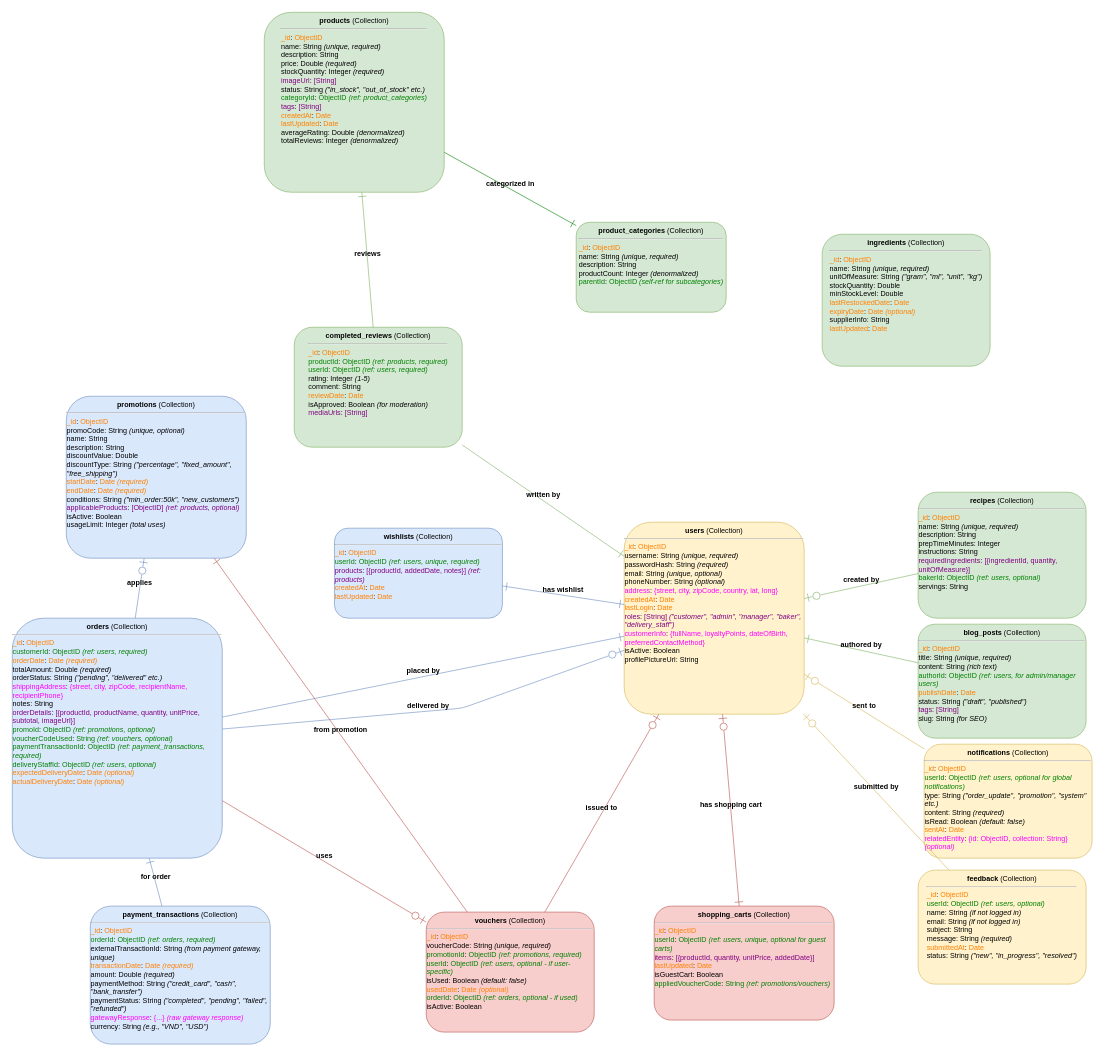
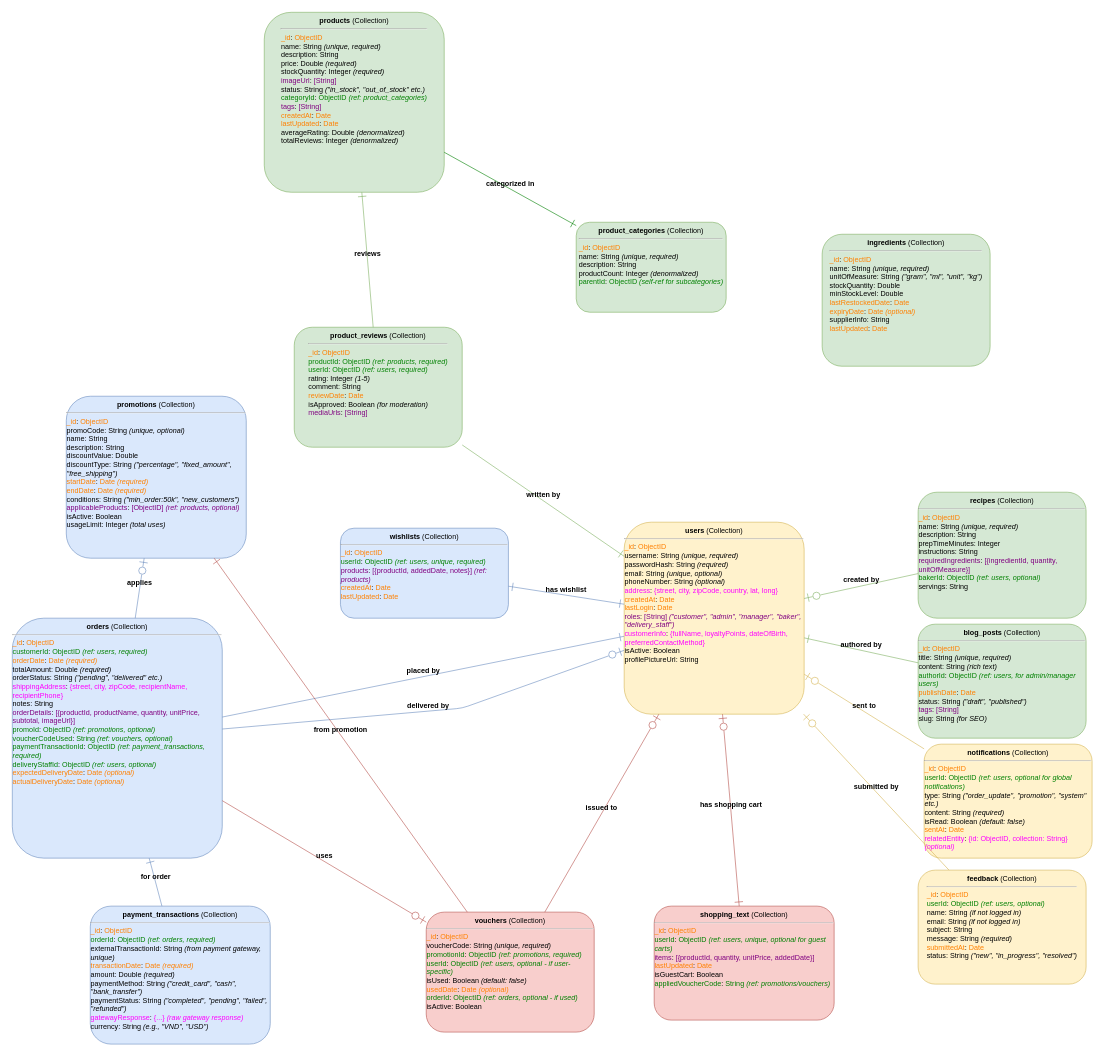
node "completed_reviews (Collection) _id: ObjectID productId: ObjectID (ref: products, required) userId: ObjectID (ref: users, required) rating: Integer (1-5) comment: String reviewDate: Date isApproved: Boolean (for moderation) mediaUrls: [String]": label "completed_reviews (Collection) _id: ObjectID productId: ObjectID (ref: products, required) userId: ObjectID (ref: users, required) rating: Integer (1-5) comment: String reviewDate: Date isApproved: Boolean (for moderation) mediaUrls: [String]" -> "product_reviews (Collection) _id: ObjectID productId: ObjectID (ref: products, required) userId: ObjectID (ref: users, required) rating: Integer (1-5) comment: String reviewDate: Date isApproved: Boolean (for moderation) mediaUrls: [String]"
node "wishlists (Collection) _id: ObjectID userId: ObjectID (ref: users, unique, required) products: [{productId, addedDate, notes}] (ref: products) createdAt: Date lastUpdated: Date": moved (419, 573) -> (425, 573)
node "shopping_carts (Collection) _id: ObjectID userId: ObjectID (ref: users, unique, optional for guest carts) items: [{productId, quantity, unitPrice, addedDate}] lastUpdated: Date isGuestCart: Boolean appliedVoucherCode: String (ref: promotions/vouchers)": label "shopping_carts (Collection) _id: ObjectID userId: ObjectID (ref: users, unique, optional for guest carts) items: [{productId, quantity, unitPrice, addedDate}] lastUpdated: Date isGuestCart: Boolean appliedVoucherCode: String (ref: promotions/vouchers)" -> "shopping_text (Collection) _id: ObjectID userId: ObjectID (ref: users, unique, optional for guest carts) items: [{productId, quantity, unitPrice, addedDate}] lastUpdated: Date isGuestCart: Boolean appliedVoucherCode: String (ref: promotions/vouchers)"
